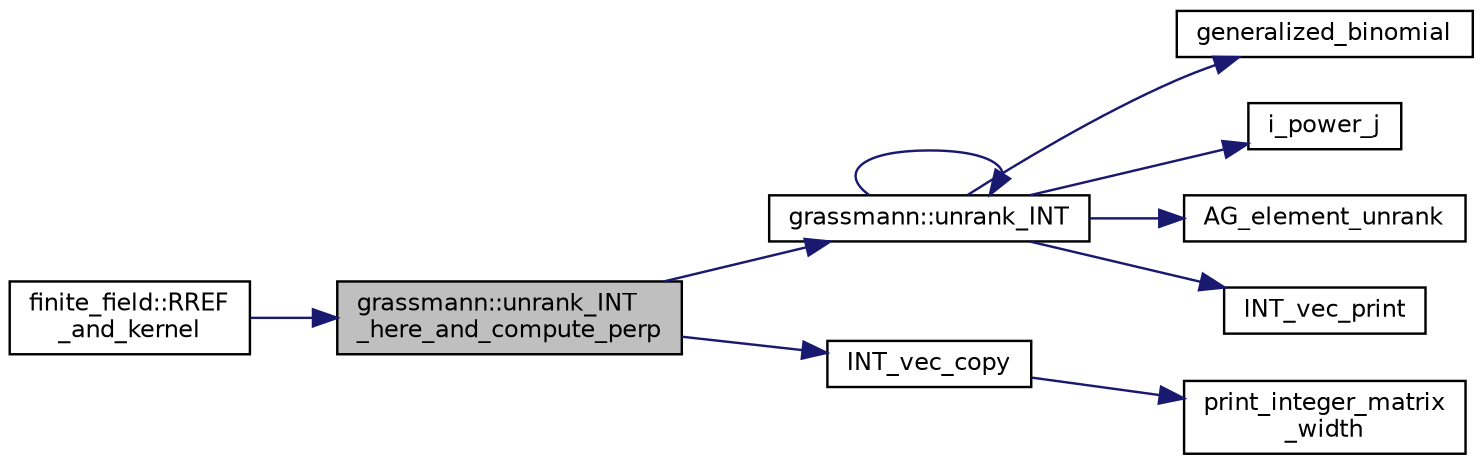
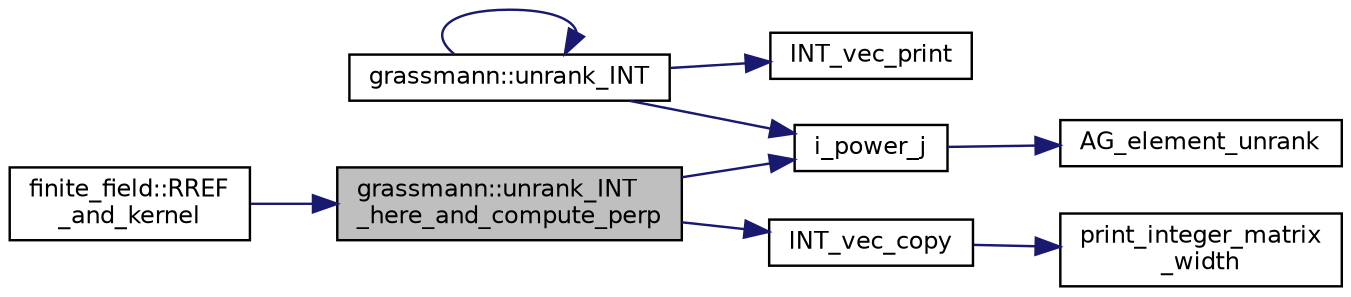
node "generalized_binomial": removed
edge "grassmann::unrank_INT" -> "AG_element_unrank": now "i_power_j" -> "AG_element_unrank"
edge "grassmann::unrank_INT _here_and_compute_perp" -> "grassmann::unrank_INT": now "grassmann::unrank_INT _here_and_compute_perp" -> "i_power_j"
